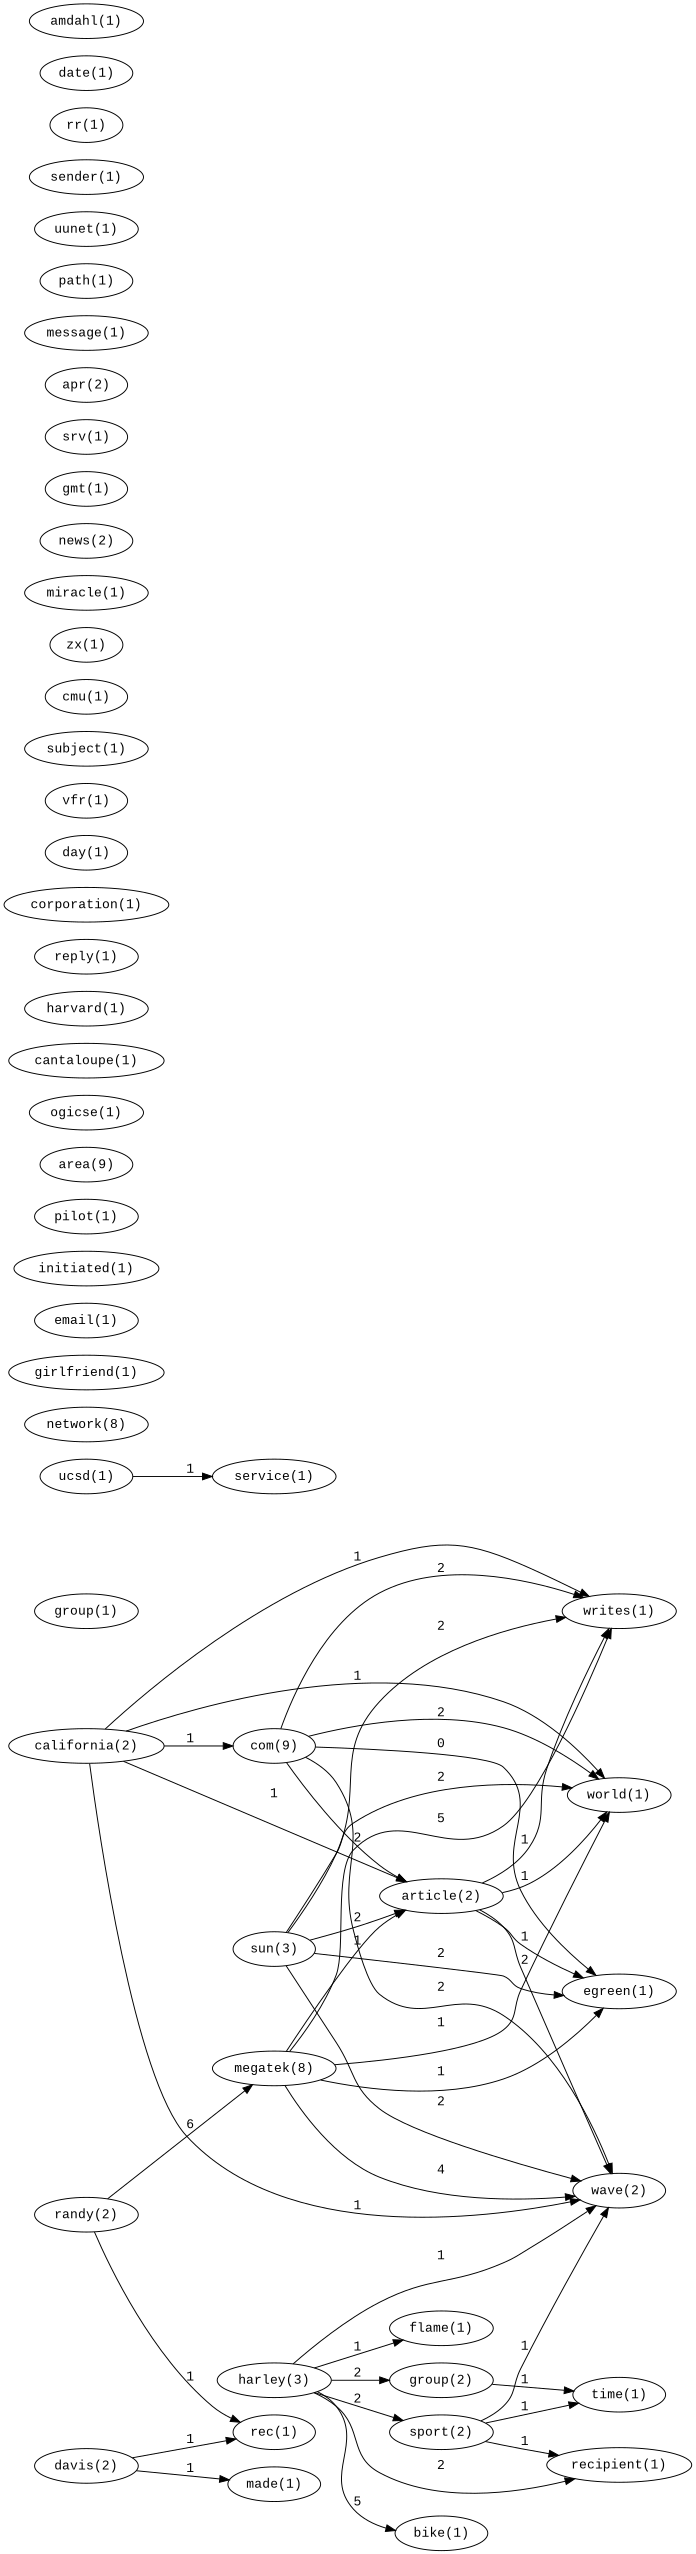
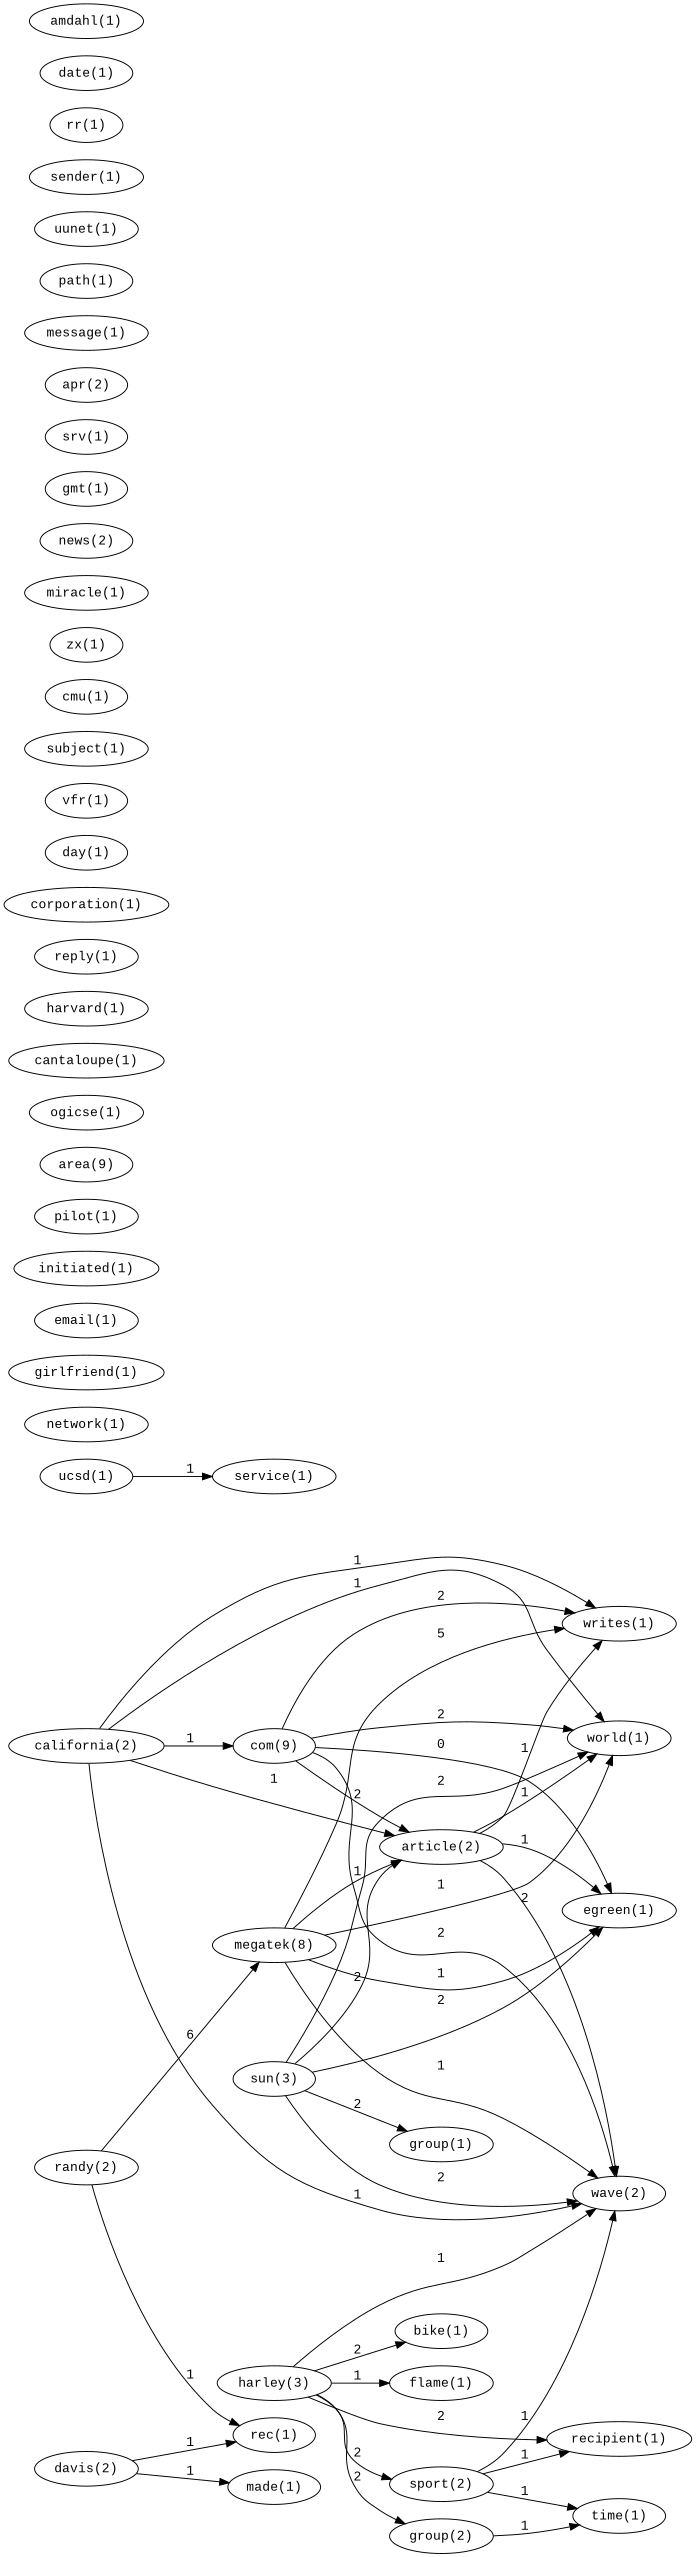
node "network(8)": label "network(8)" -> "network(1)"
edge "sun(3)" -> "writes(1)": now "sun(3)" -> "group(1)"
edge "megatek(8)" -> "wave(2)": label "4" -> "1"
edge "harley(3)" -> "bike(1)": label "5" -> "2"
